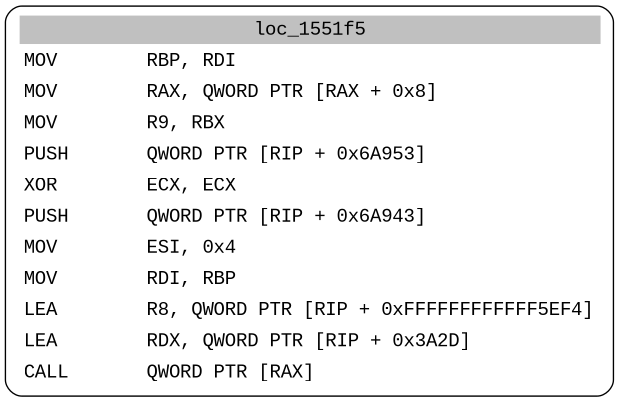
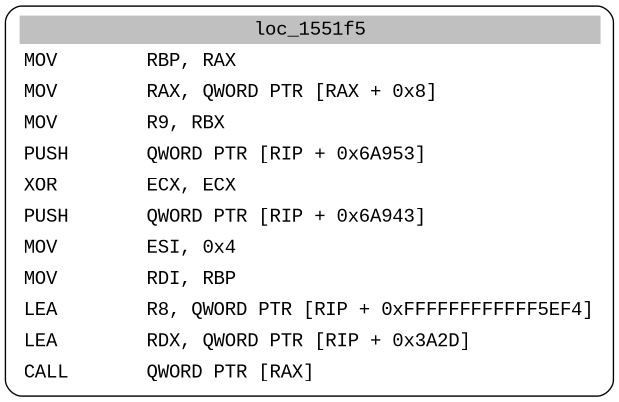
node "loc_1551f5": text "MOV        RBP, RDI" -> "MOV        RBP, RAX"
